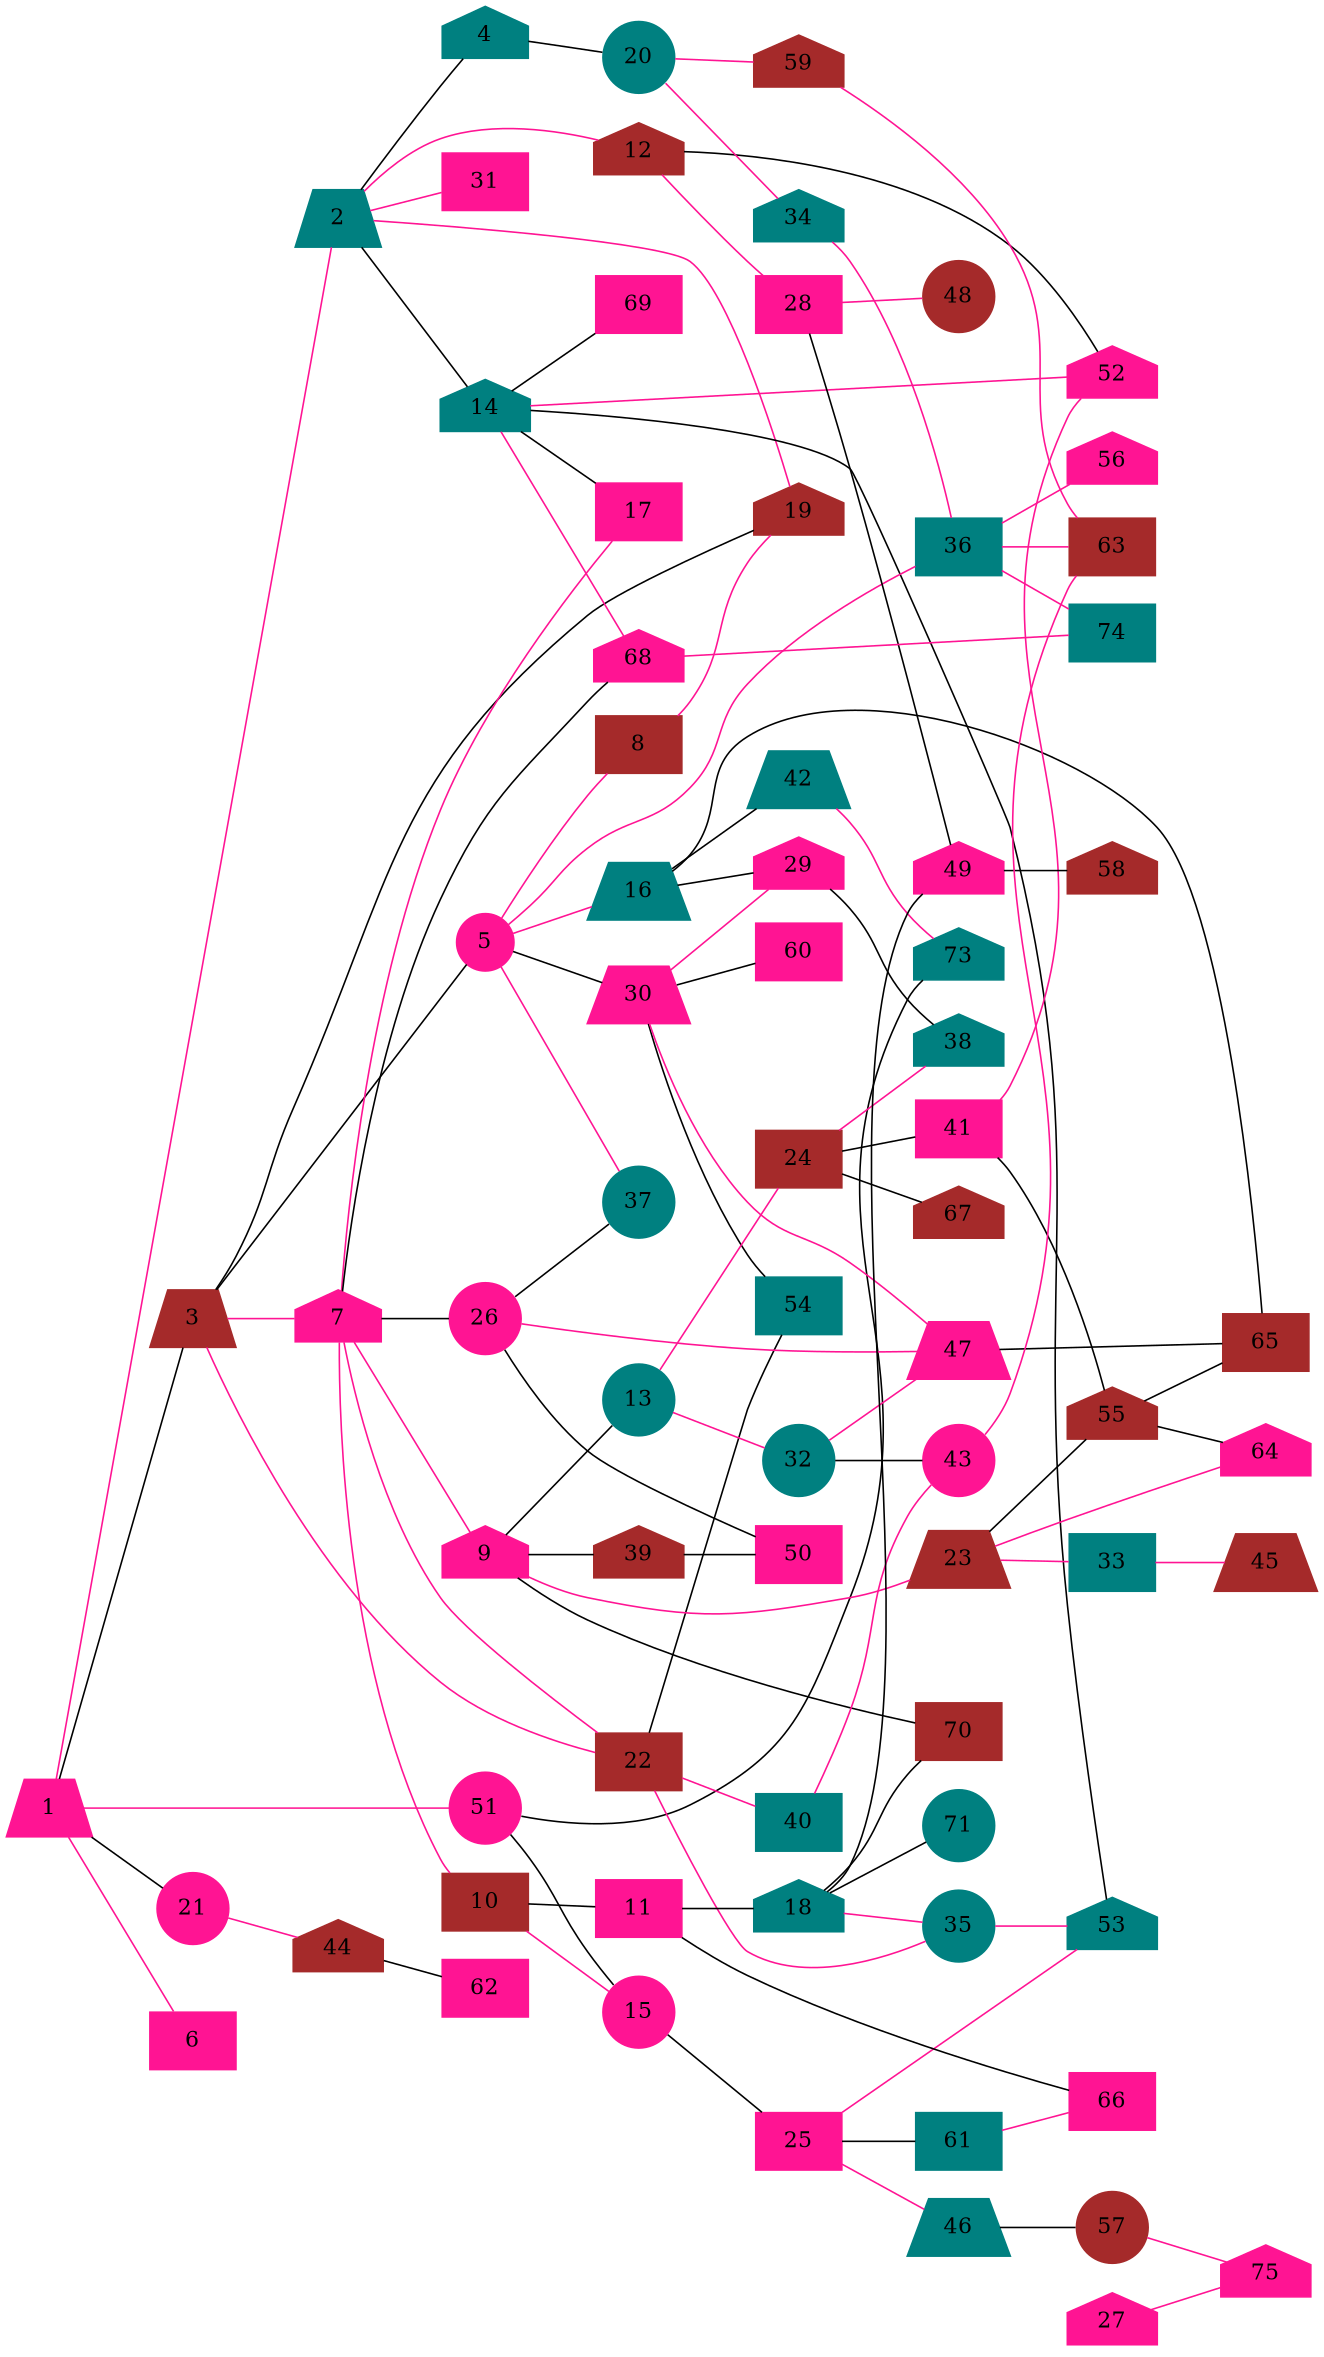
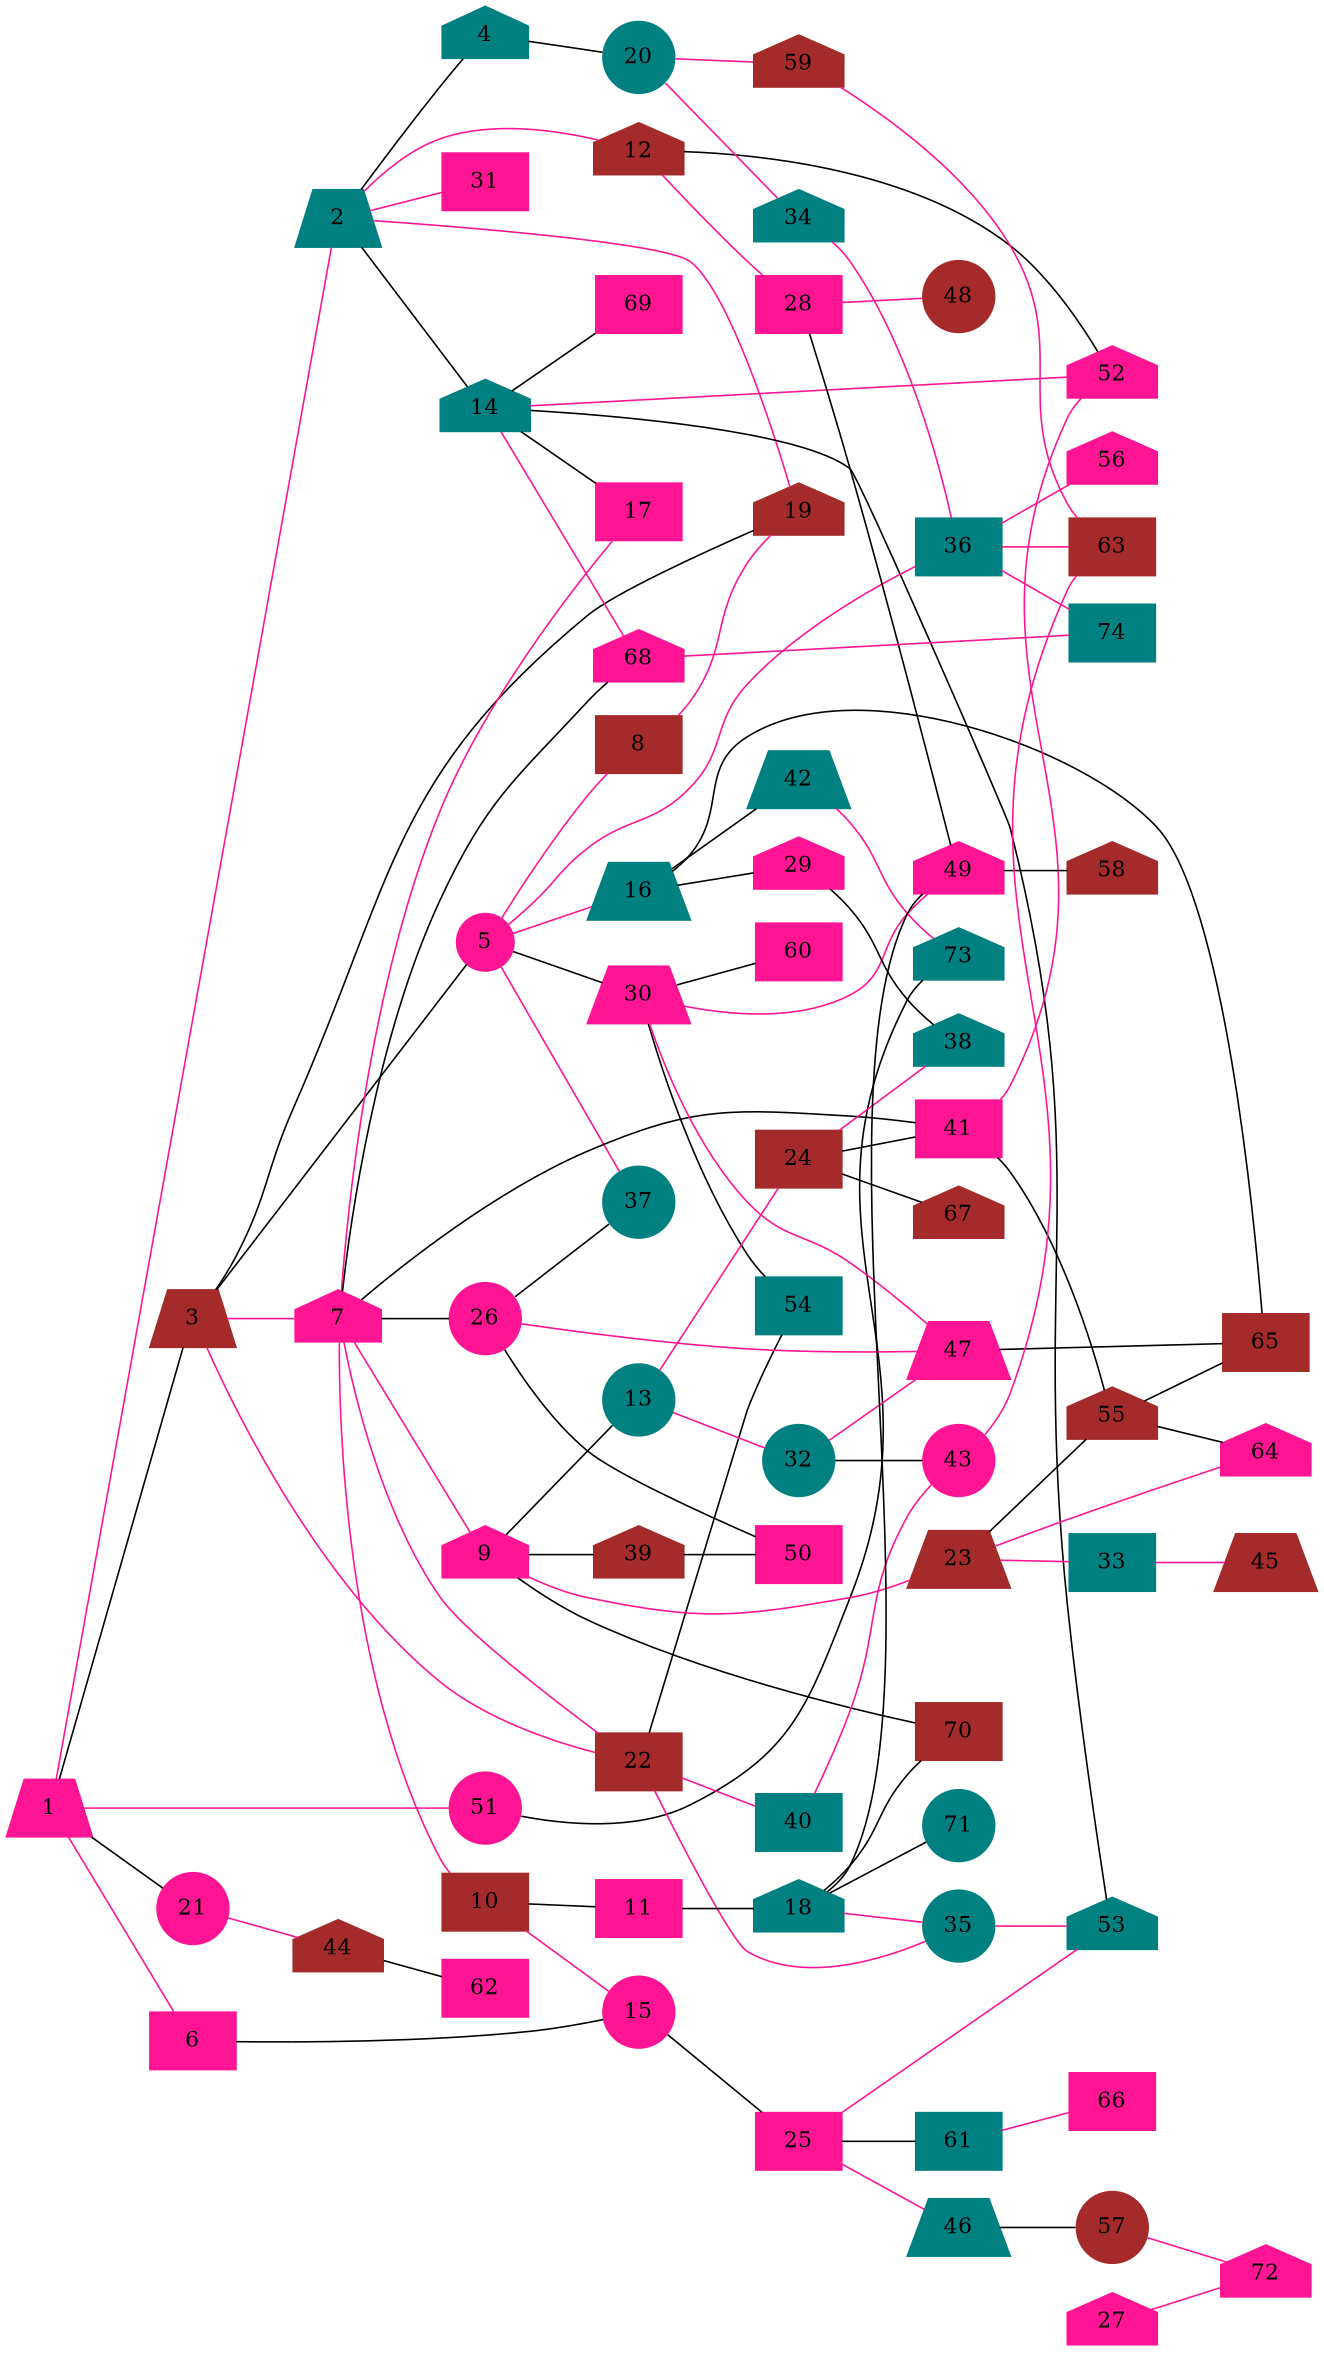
edge "29" -- "30": now "49" -- "30"
edge "41" -- "7": added
edge "51" -- "15": now "6" -- "15"
edge "11" -- "66": removed
node "75": label "75" -> "72"
